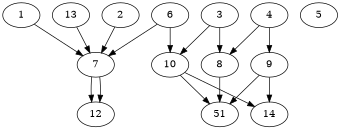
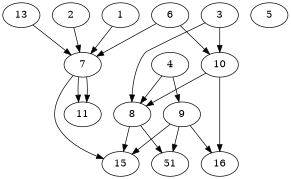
edge "10" -> "51": now "10" -> "8"
node "12": label "12" -> "11"
node "14": label "14" -> "16"
node "15": added
